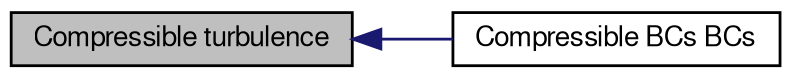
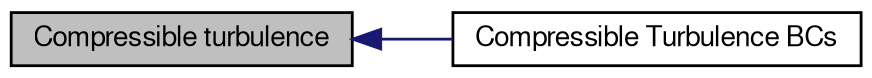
node "Compressible BCs BCs": label "Compressible BCs BCs" -> "Compressible Turbulence BCs"
